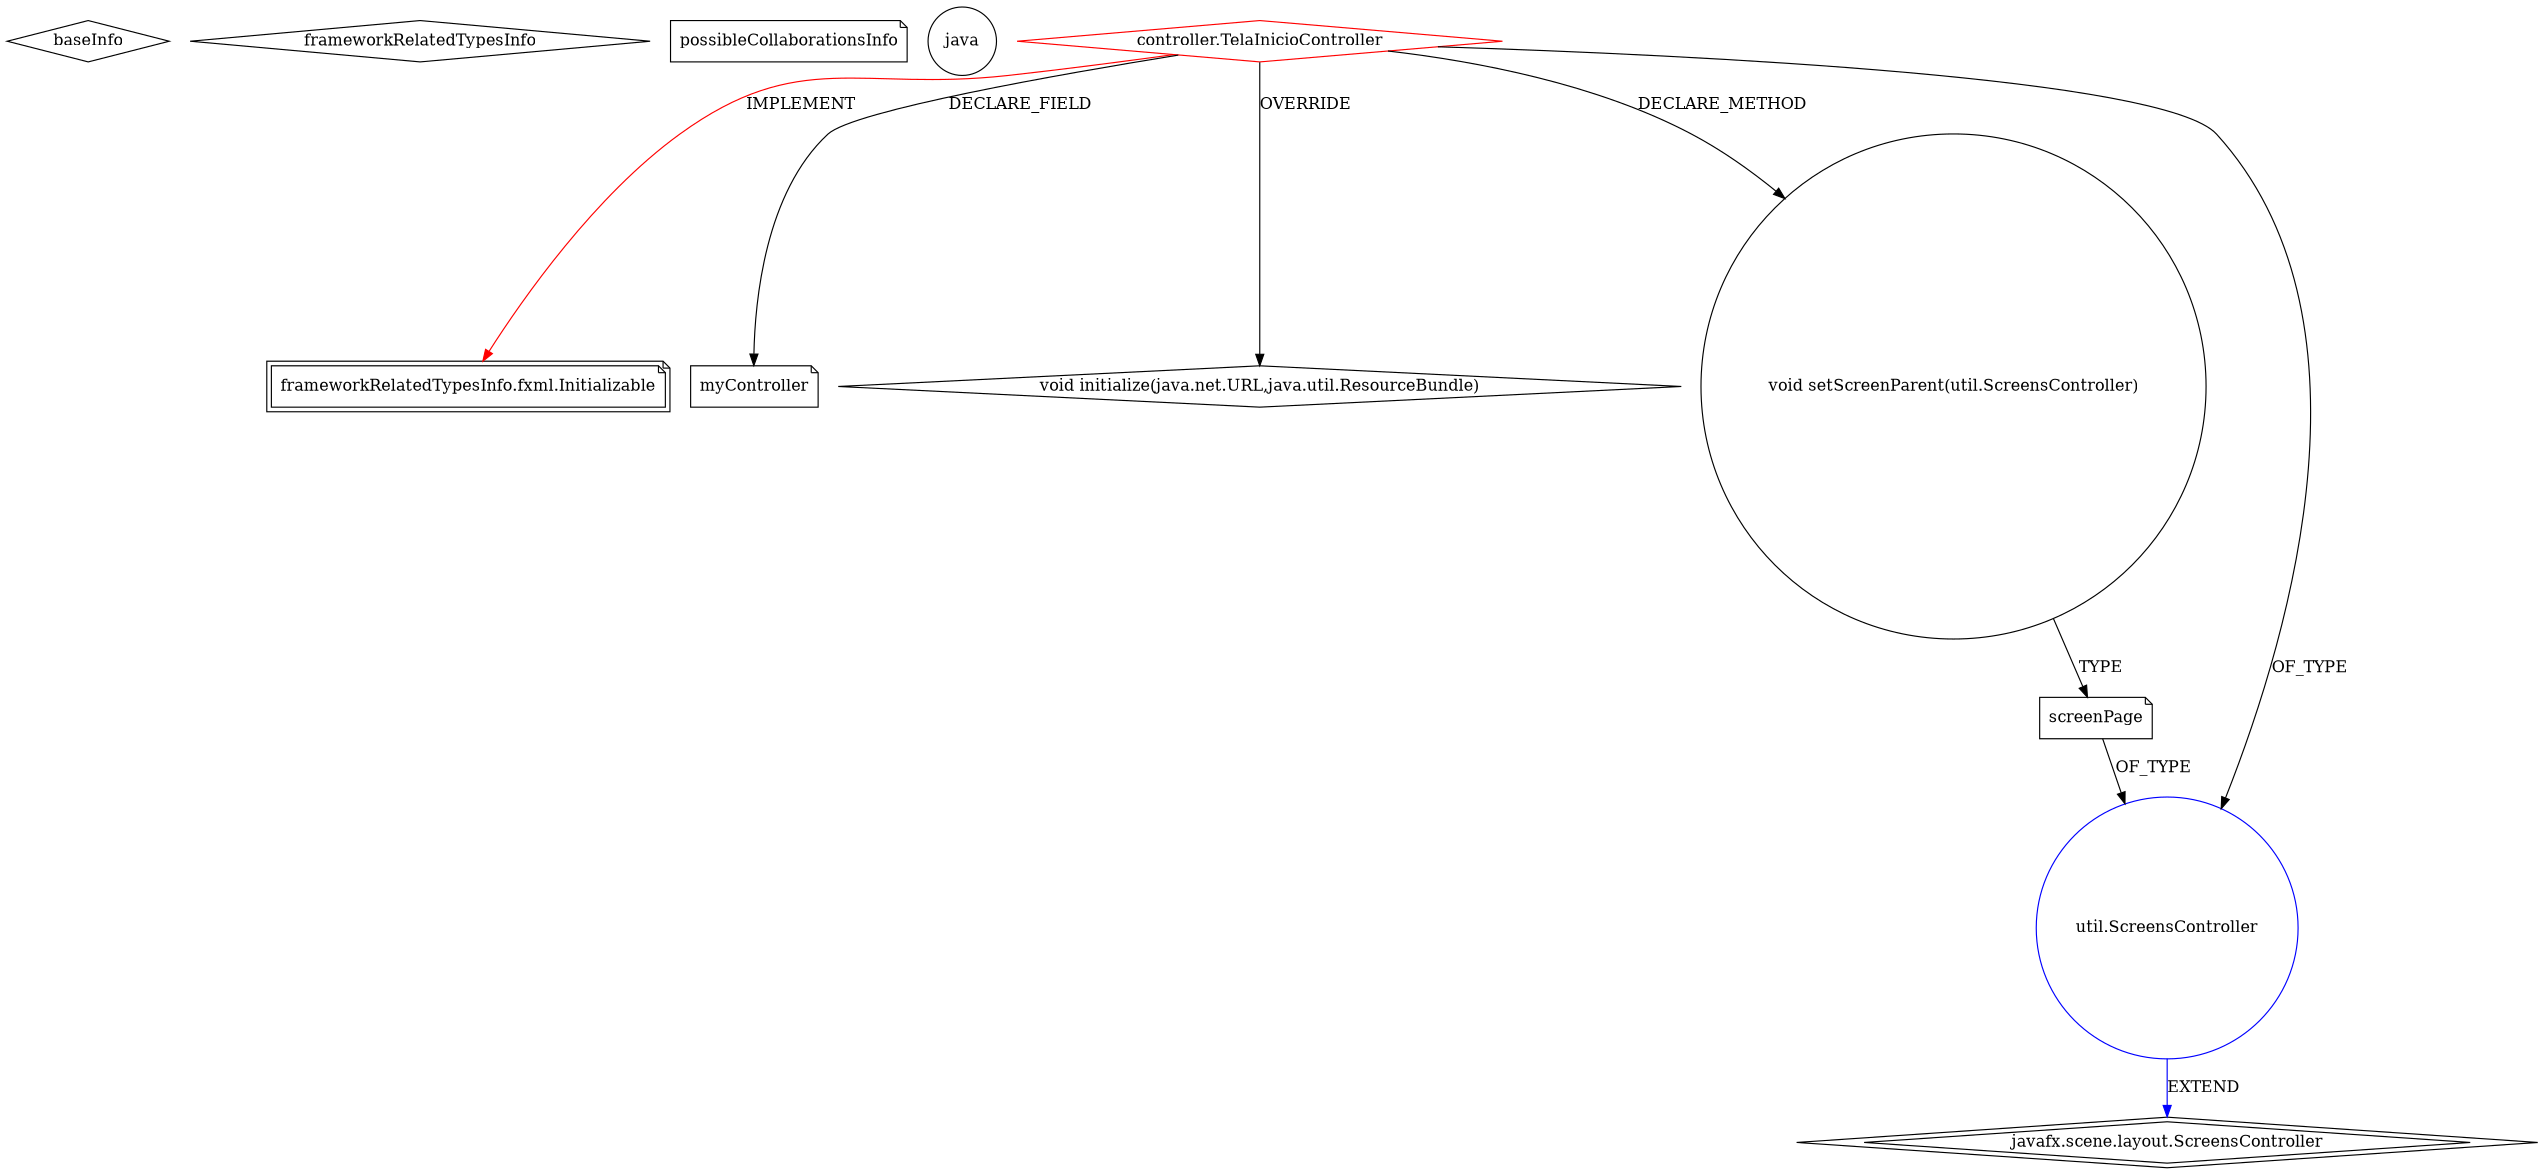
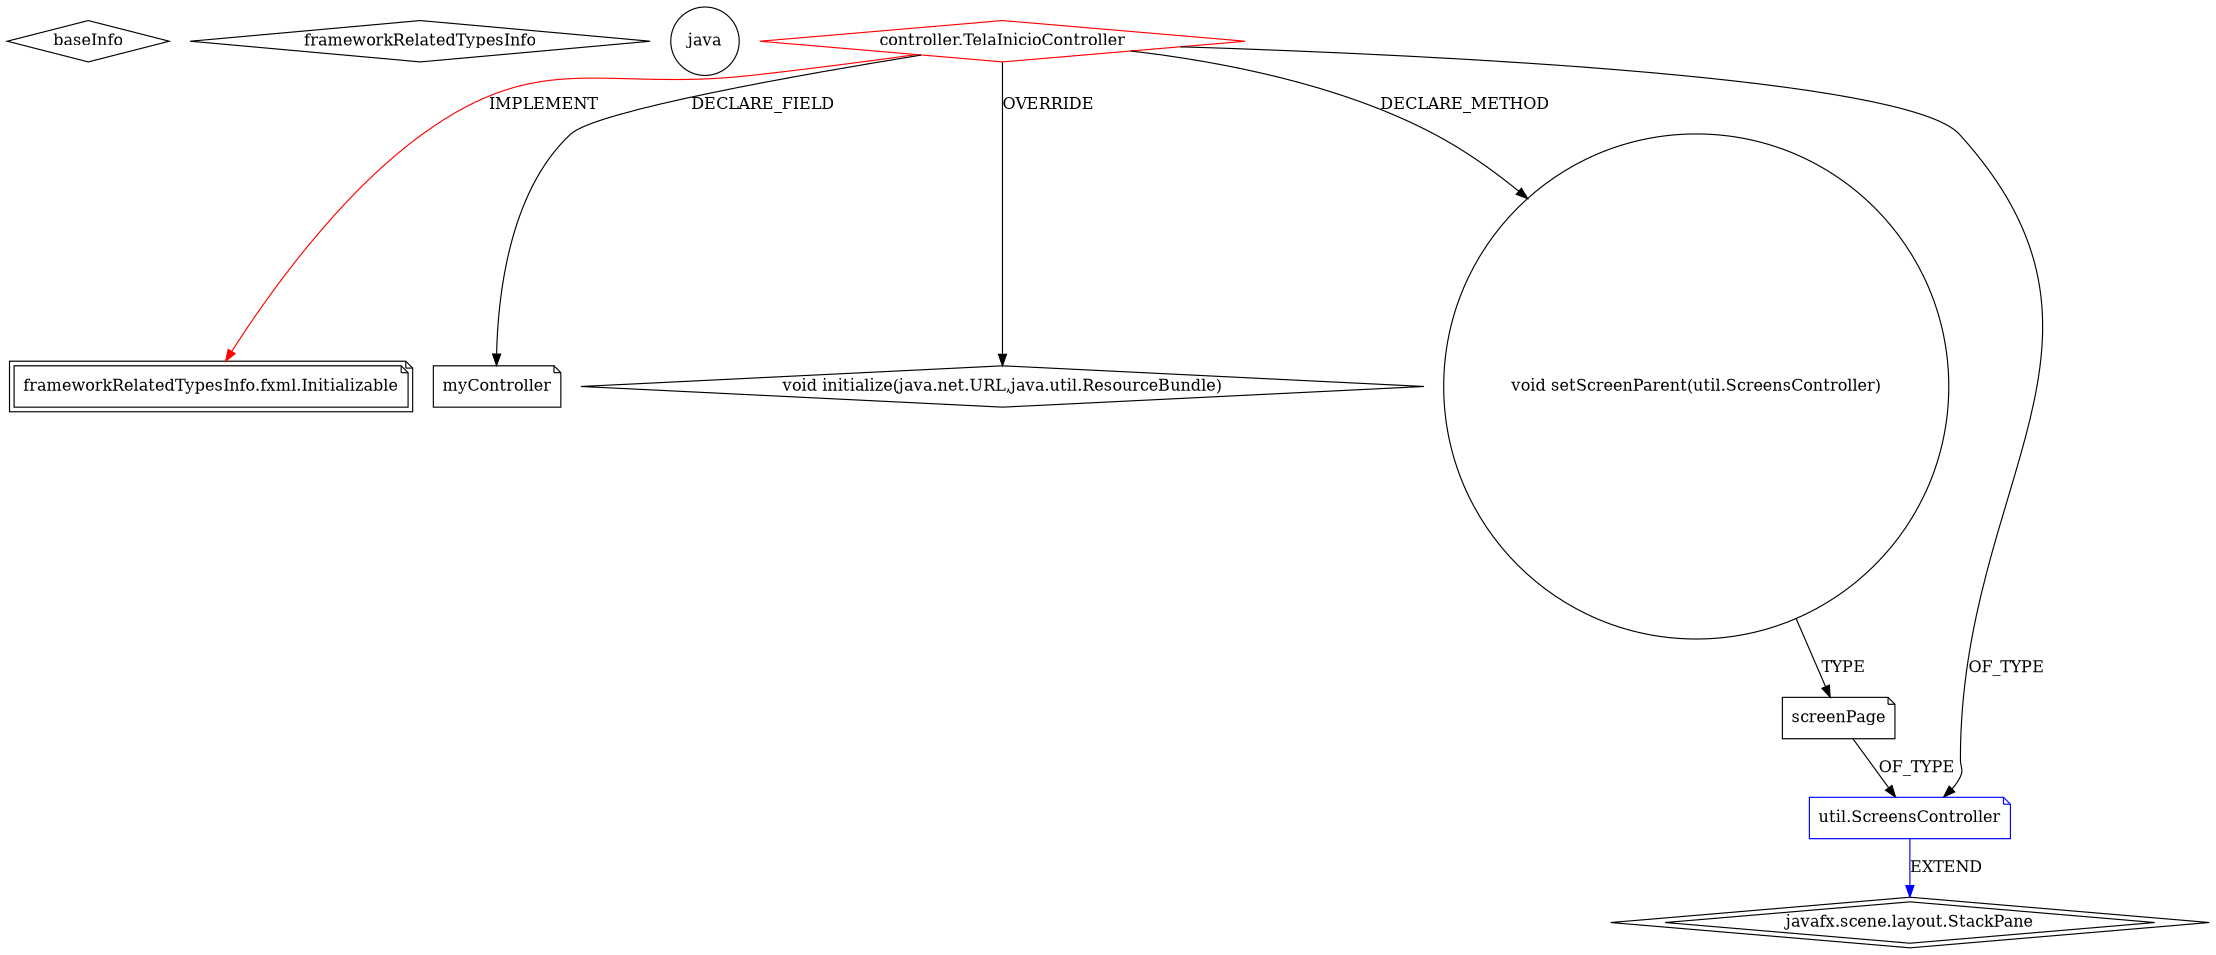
node "possibleCollaborationsInfo": removed
node "util.ScreensController": shape circle -> note
node "javafx.scene.layout.ScreensController": label "javafx.scene.layout.ScreensController" -> "javafx.scene.layout.StackPane"
